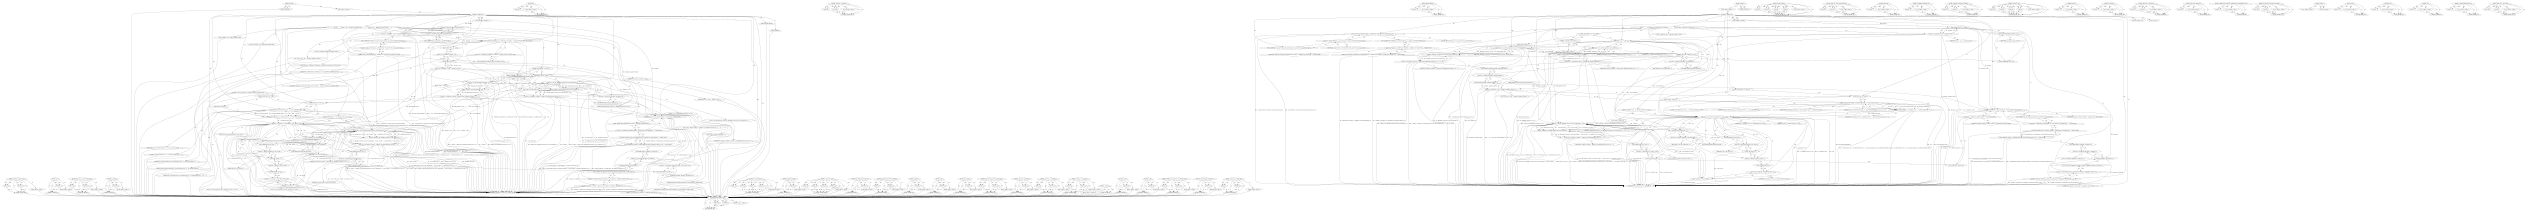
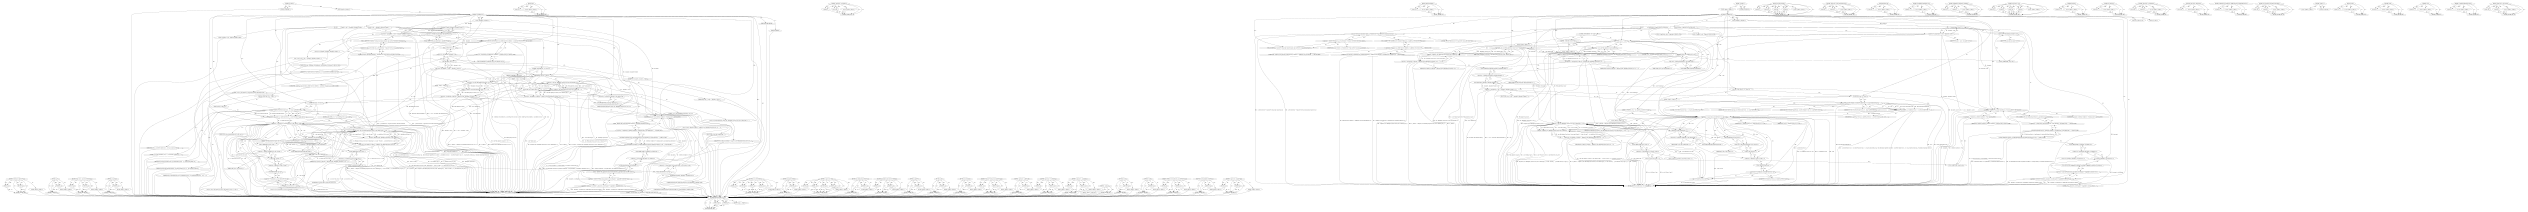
node "<(LOCAL,Element* root: Element*)<SUB>25</SUB>>": added
node "<(LOCAL,FrameView* view: FrameView*)<SUB>14</SUB>>": removed
